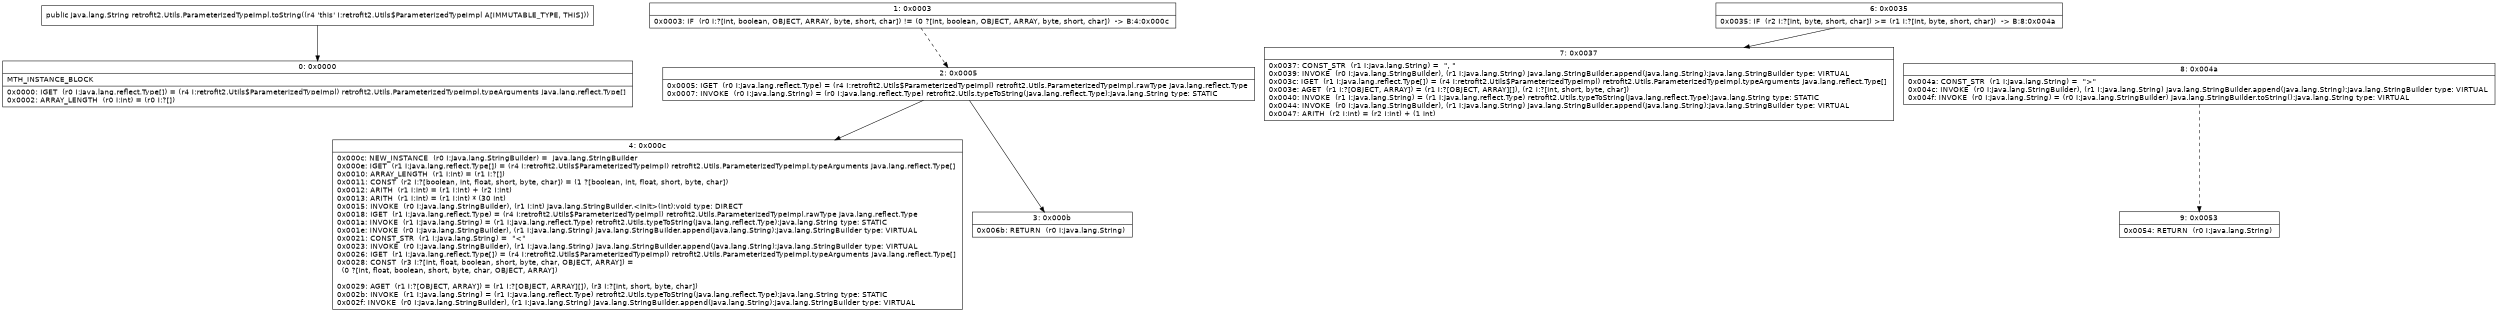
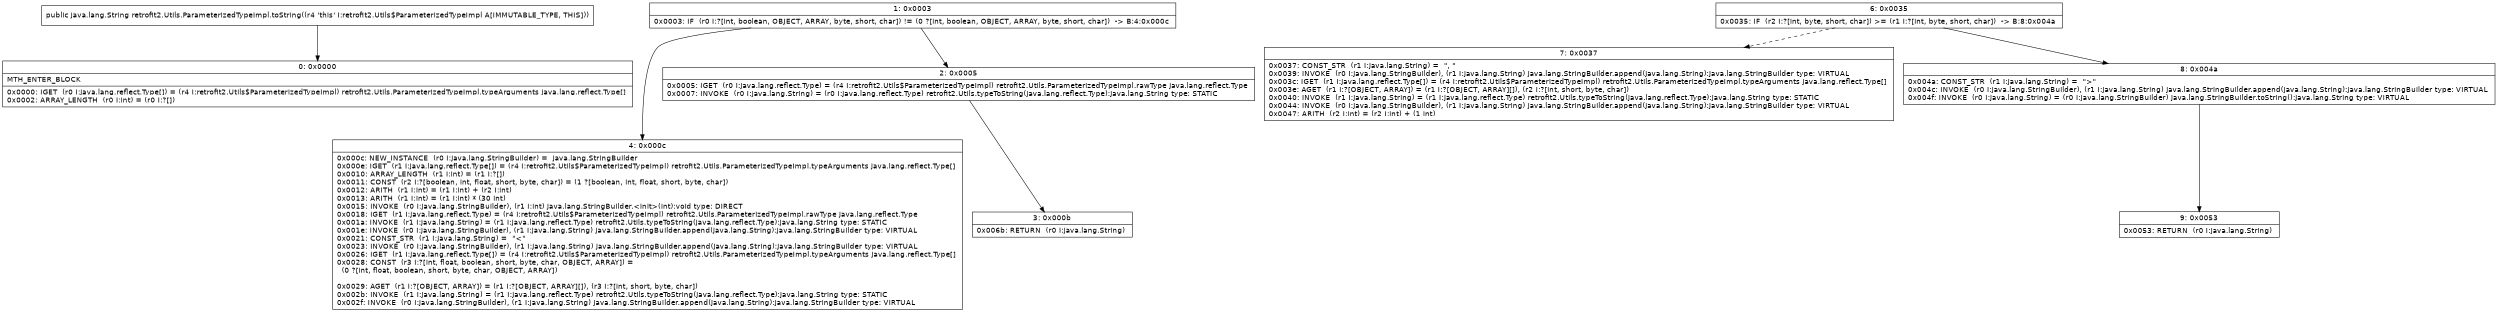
edge "6: 0x0035" -> "7: 0x0037": style solid -> dashed
edge "6: 0x0035" -> "8: 0x004a": added
edge "1: 0x0003" -> "2: 0x0005": style dashed -> solid
node "0: 0x0000": text "MTH_INSTANCE_BLOCK" -> "MTH_ENTER_BLOCK"
edge "2: 0x0005" -> "4: 0x000c": now "1: 0x0003" -> "4: 0x000c"
edge "8: 0x004a" -> "9: 0x0053": style dashed -> solid
node "9: 0x0053": text "0x0054: RETURN  (r0 I:java.lang.String)" -> "0x0053: RETURN  (r0 I:java.lang.String)"
